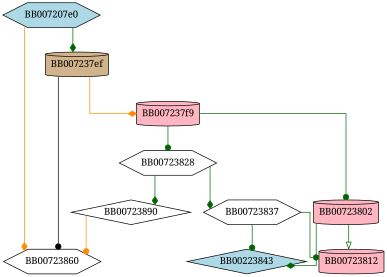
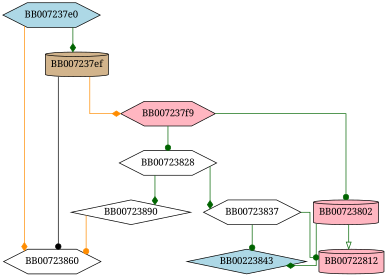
node "BB007207e0": label "BB007207e0" -> "BB007237e0"
node "BB007237f9": shape cylinder -> hexagon
node "BB00723812": label "BB00723812" -> "BB00722812"
